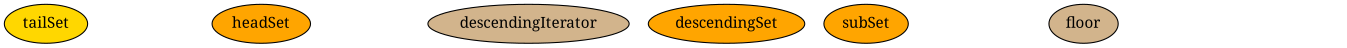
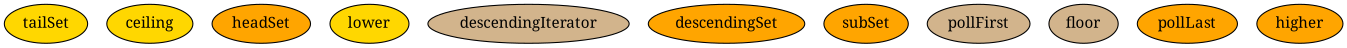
node "ceiling": added
node "lower": added
node "pollFirst": added
node "pollLast": added
node "higher": added
